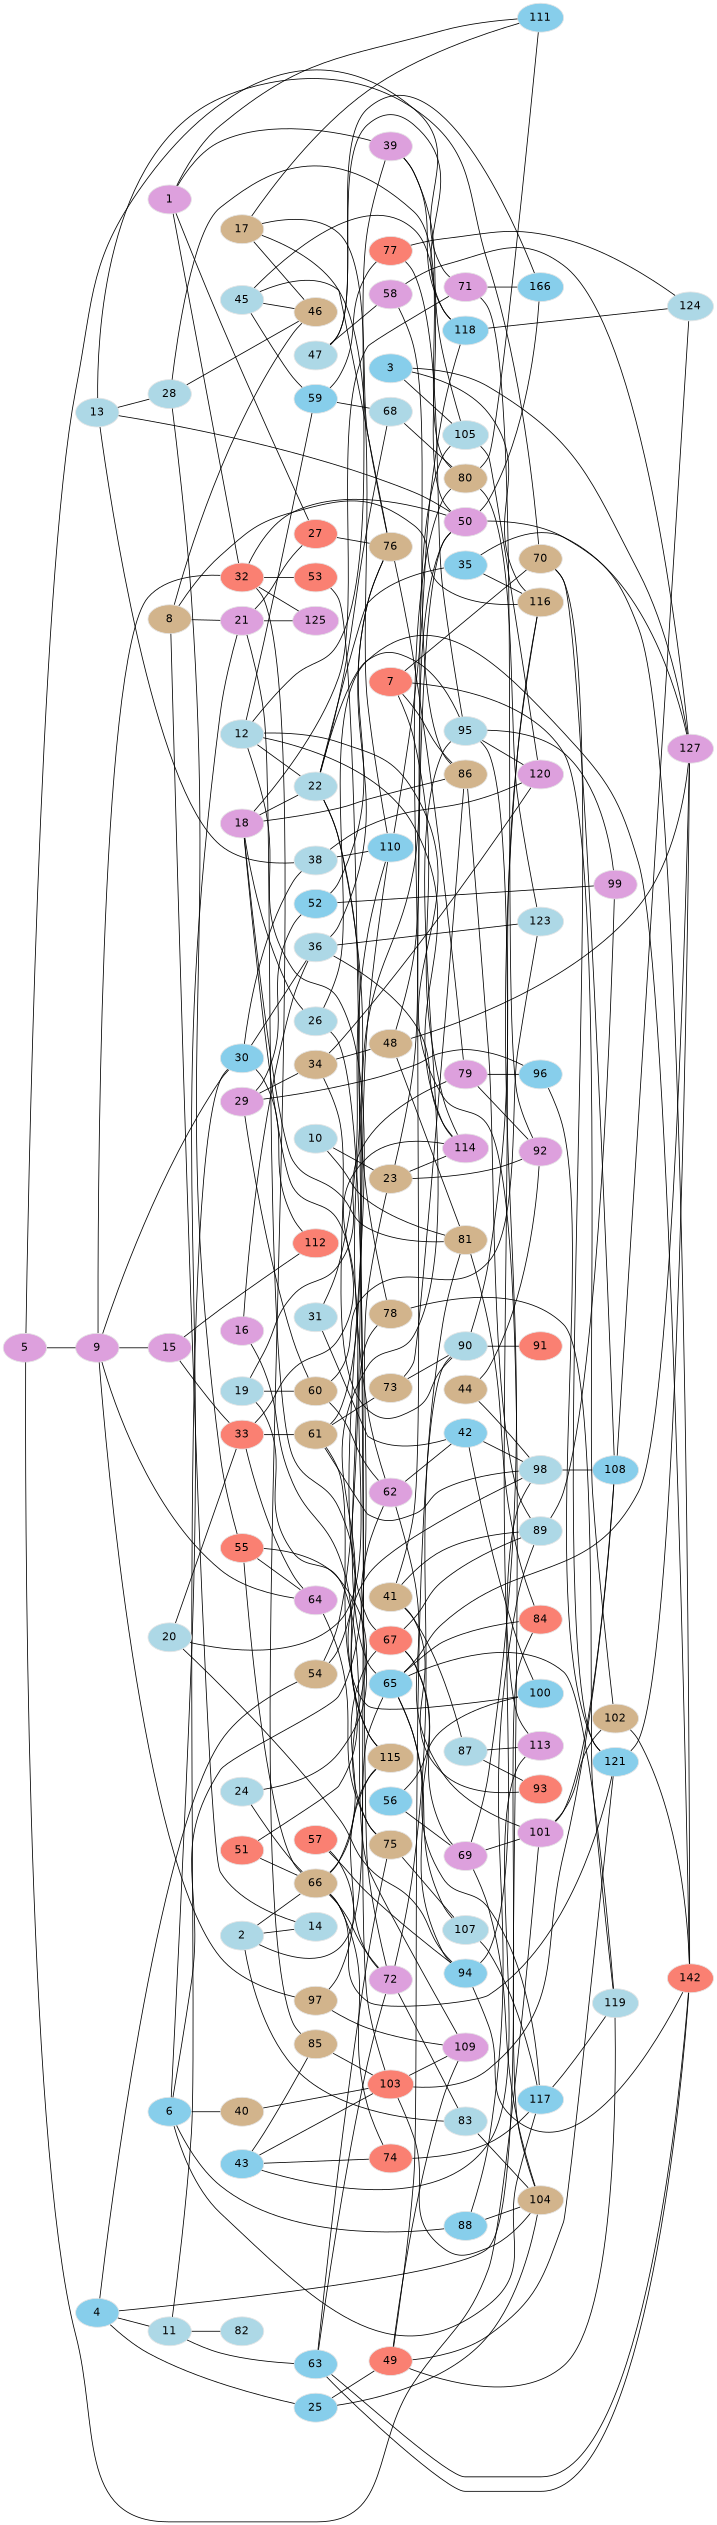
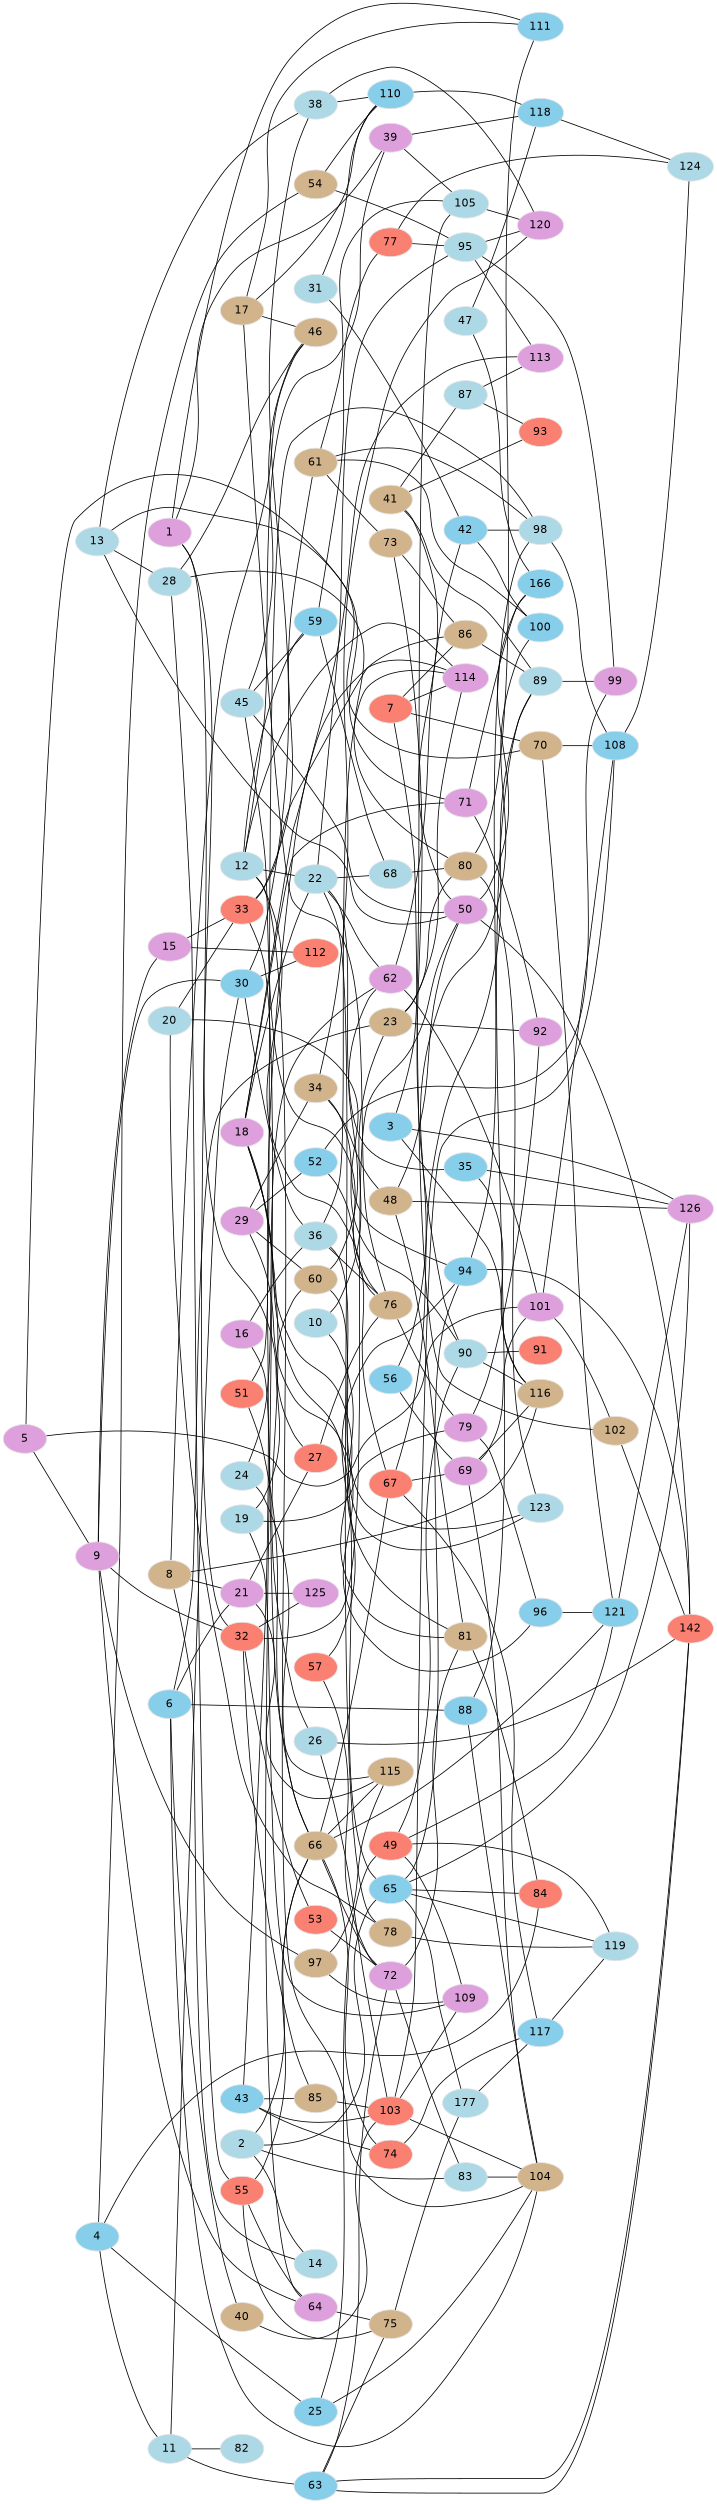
node "58": removed
node "127": label "127" -> "126"
node "44": removed
node "107": label "107" -> "177"
edge "117" -- "6": now "104" -- "6"
